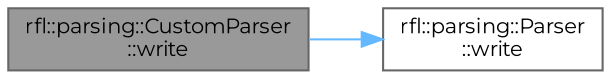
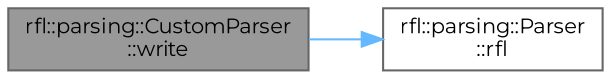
node "rfl::parsing::Parser ::write": label "rfl::parsing::Parser ::write" -> "rfl::parsing::Parser ::rfl"
